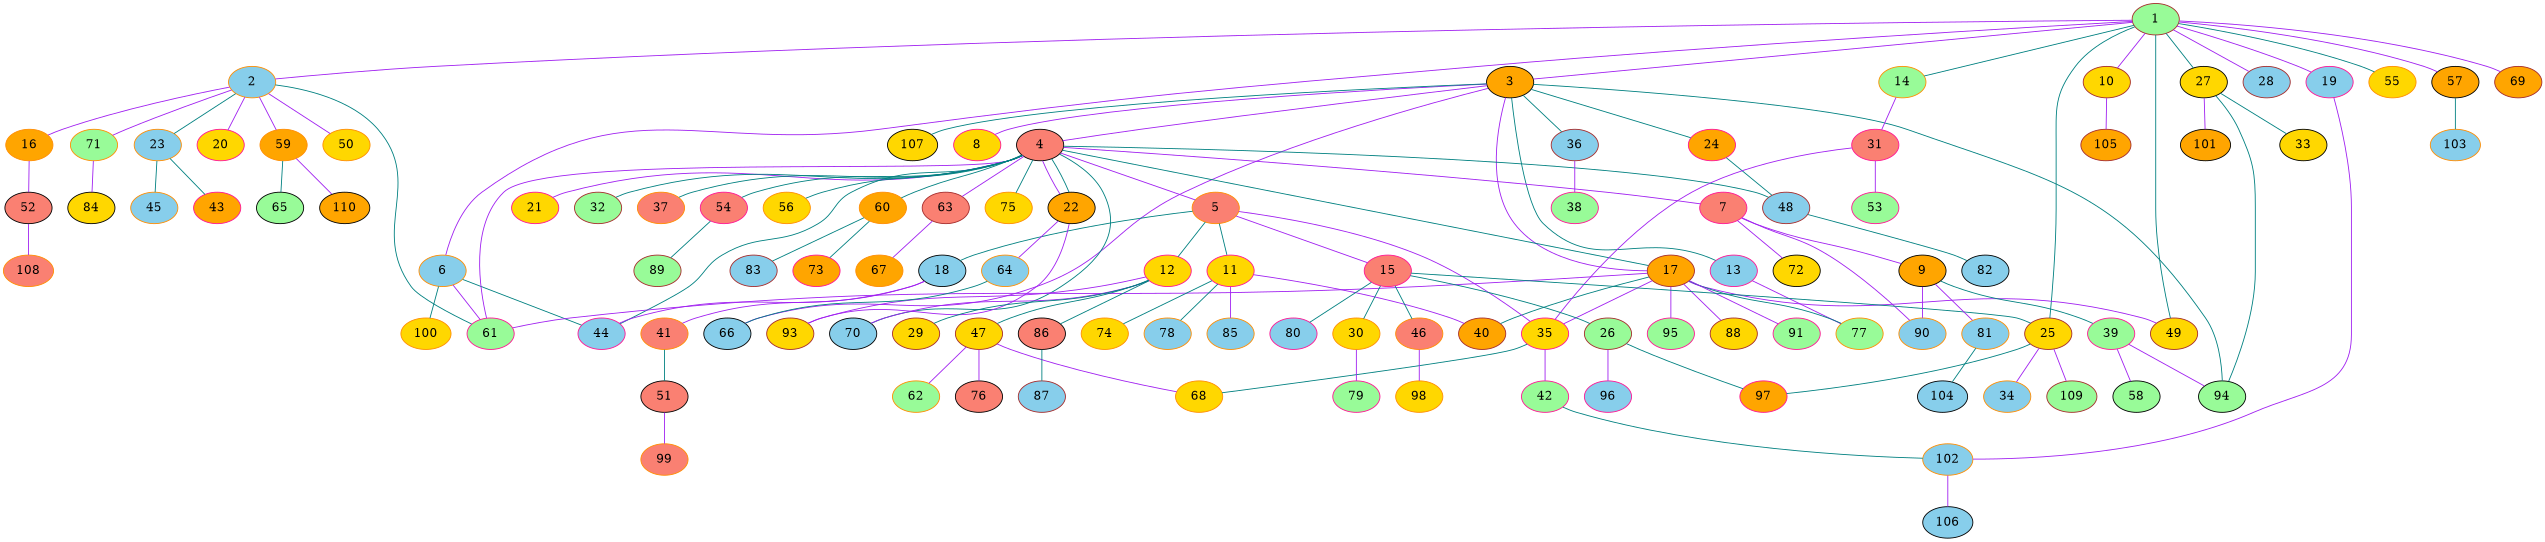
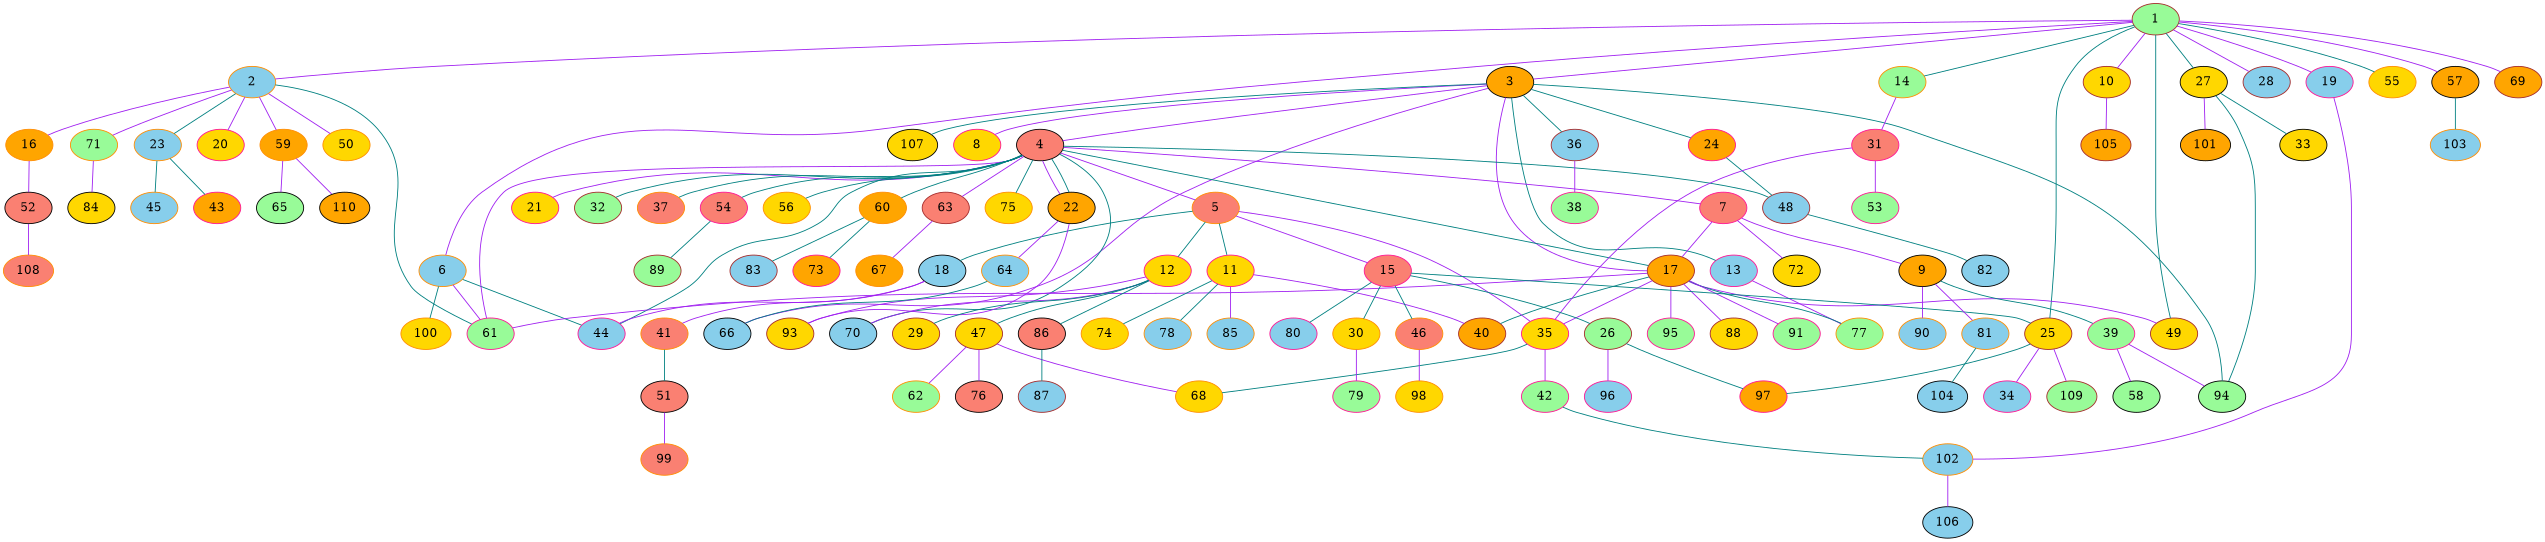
edge "59" -- "65": color teal -> purple
edge "7" -- "90": now "7" -- "17"
node "34": color darkorange -> deeppink
